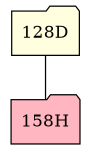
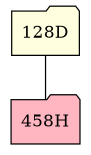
node "158H": label "158H" -> "458H"
